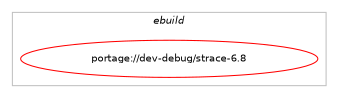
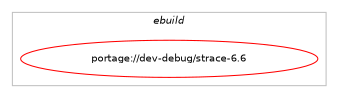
node "portage://dev-debug/strace-6.8": label "portage://dev-debug/strace-6.8" -> "portage://dev-debug/strace-6.6"
